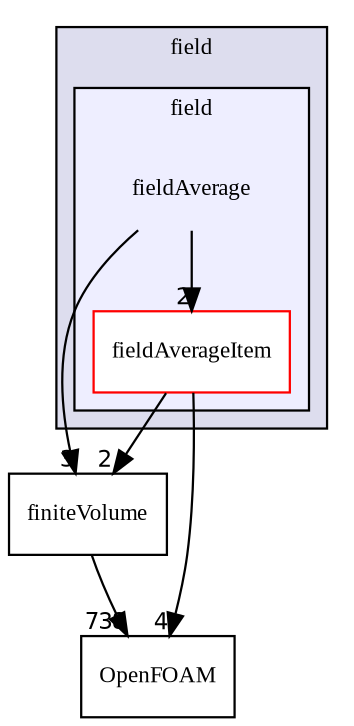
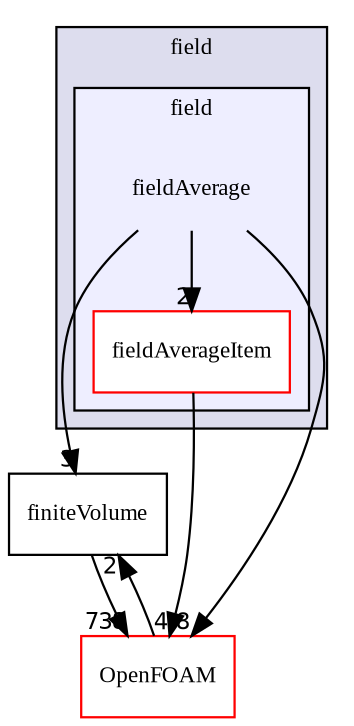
edge "fieldAverageItem" -> "finiteVolume": now "OpenFOAM" -> "finiteVolume"
edge "fieldAverage" -> "OpenFOAM": added
node "OpenFOAM": color black -> red
